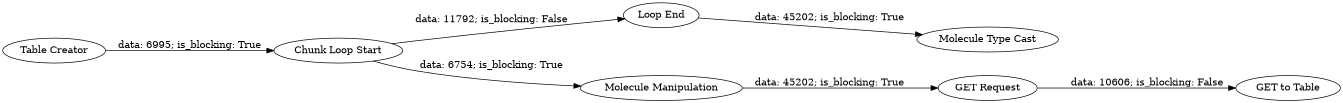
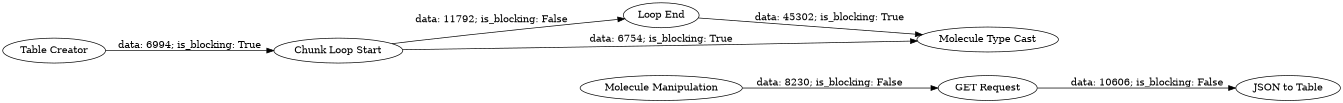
edge "Loop End" -> "Molecule Type Cast": label "data: 45202; is_blocking: True" -> "data: 45302; is_blocking: True"
edge "Table Creator" -> "Chunk Loop Start": label "data: 6995; is_blocking: True" -> "data: 6994; is_blocking: True"
edge "Chunk Loop Start" -> "Molecule Manipulation": now "Chunk Loop Start" -> "Molecule Type Cast"
edge "Molecule Manipulation" -> "GET Request": label "data: 45202; is_blocking: True" -> "data: 8230; is_blocking: False"
node "GET to Table": label "GET to Table" -> "JSON to Table"
